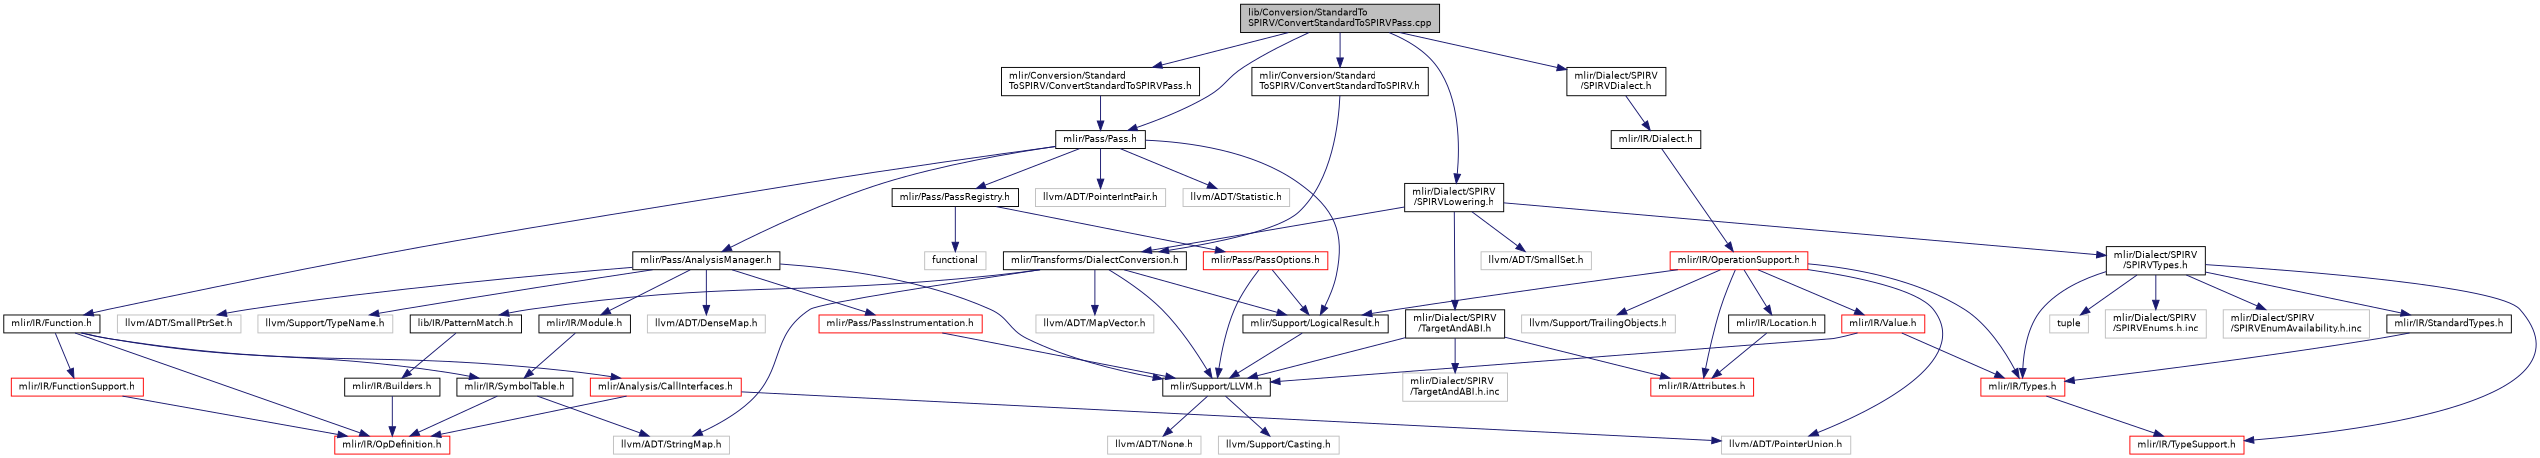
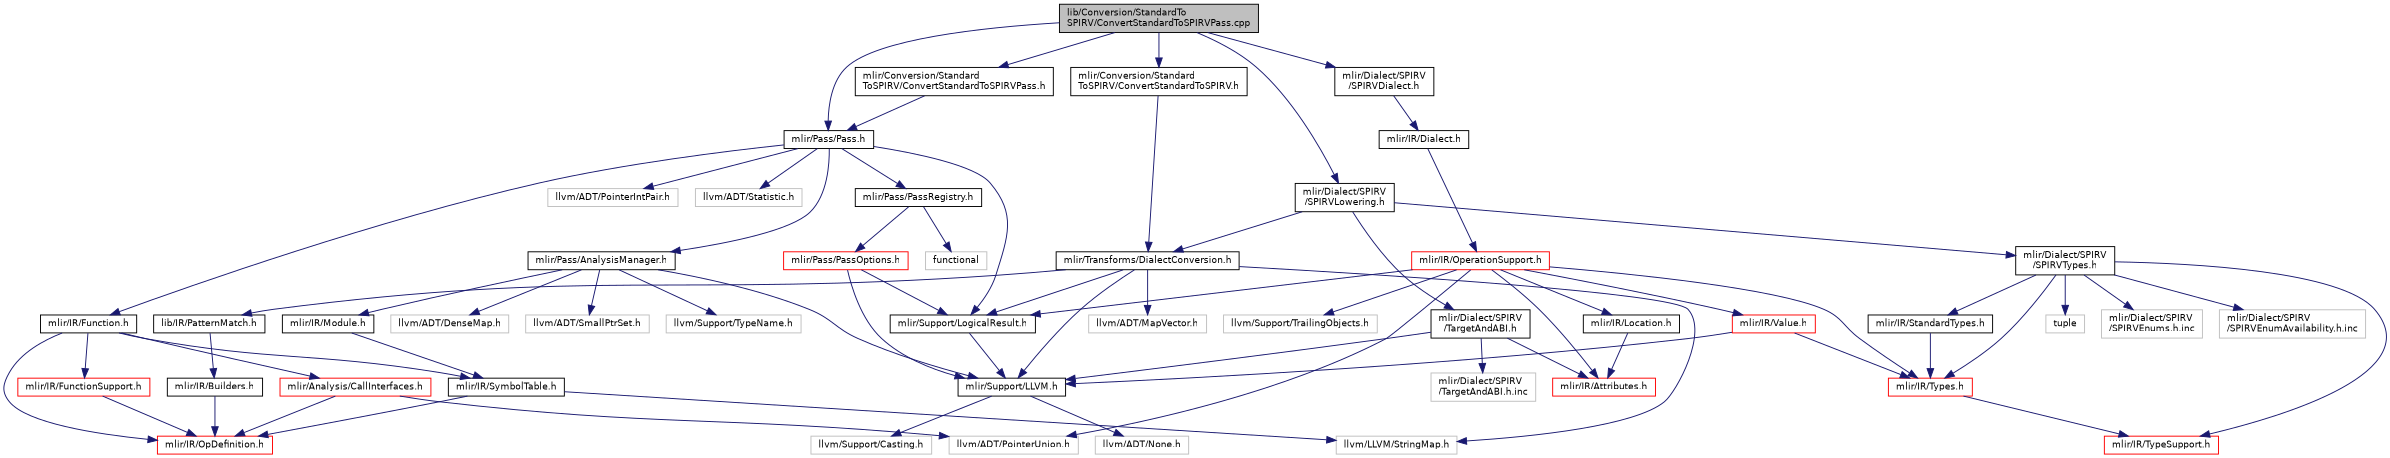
node "llvm/ADT/SmallSet.h": removed
node "mlir/Pass/PassInstrumentation.h": removed
node "llvm/ADT/StringMap.h": label "llvm/ADT/StringMap.h" -> "llvm/LLVM/StringMap.h"
